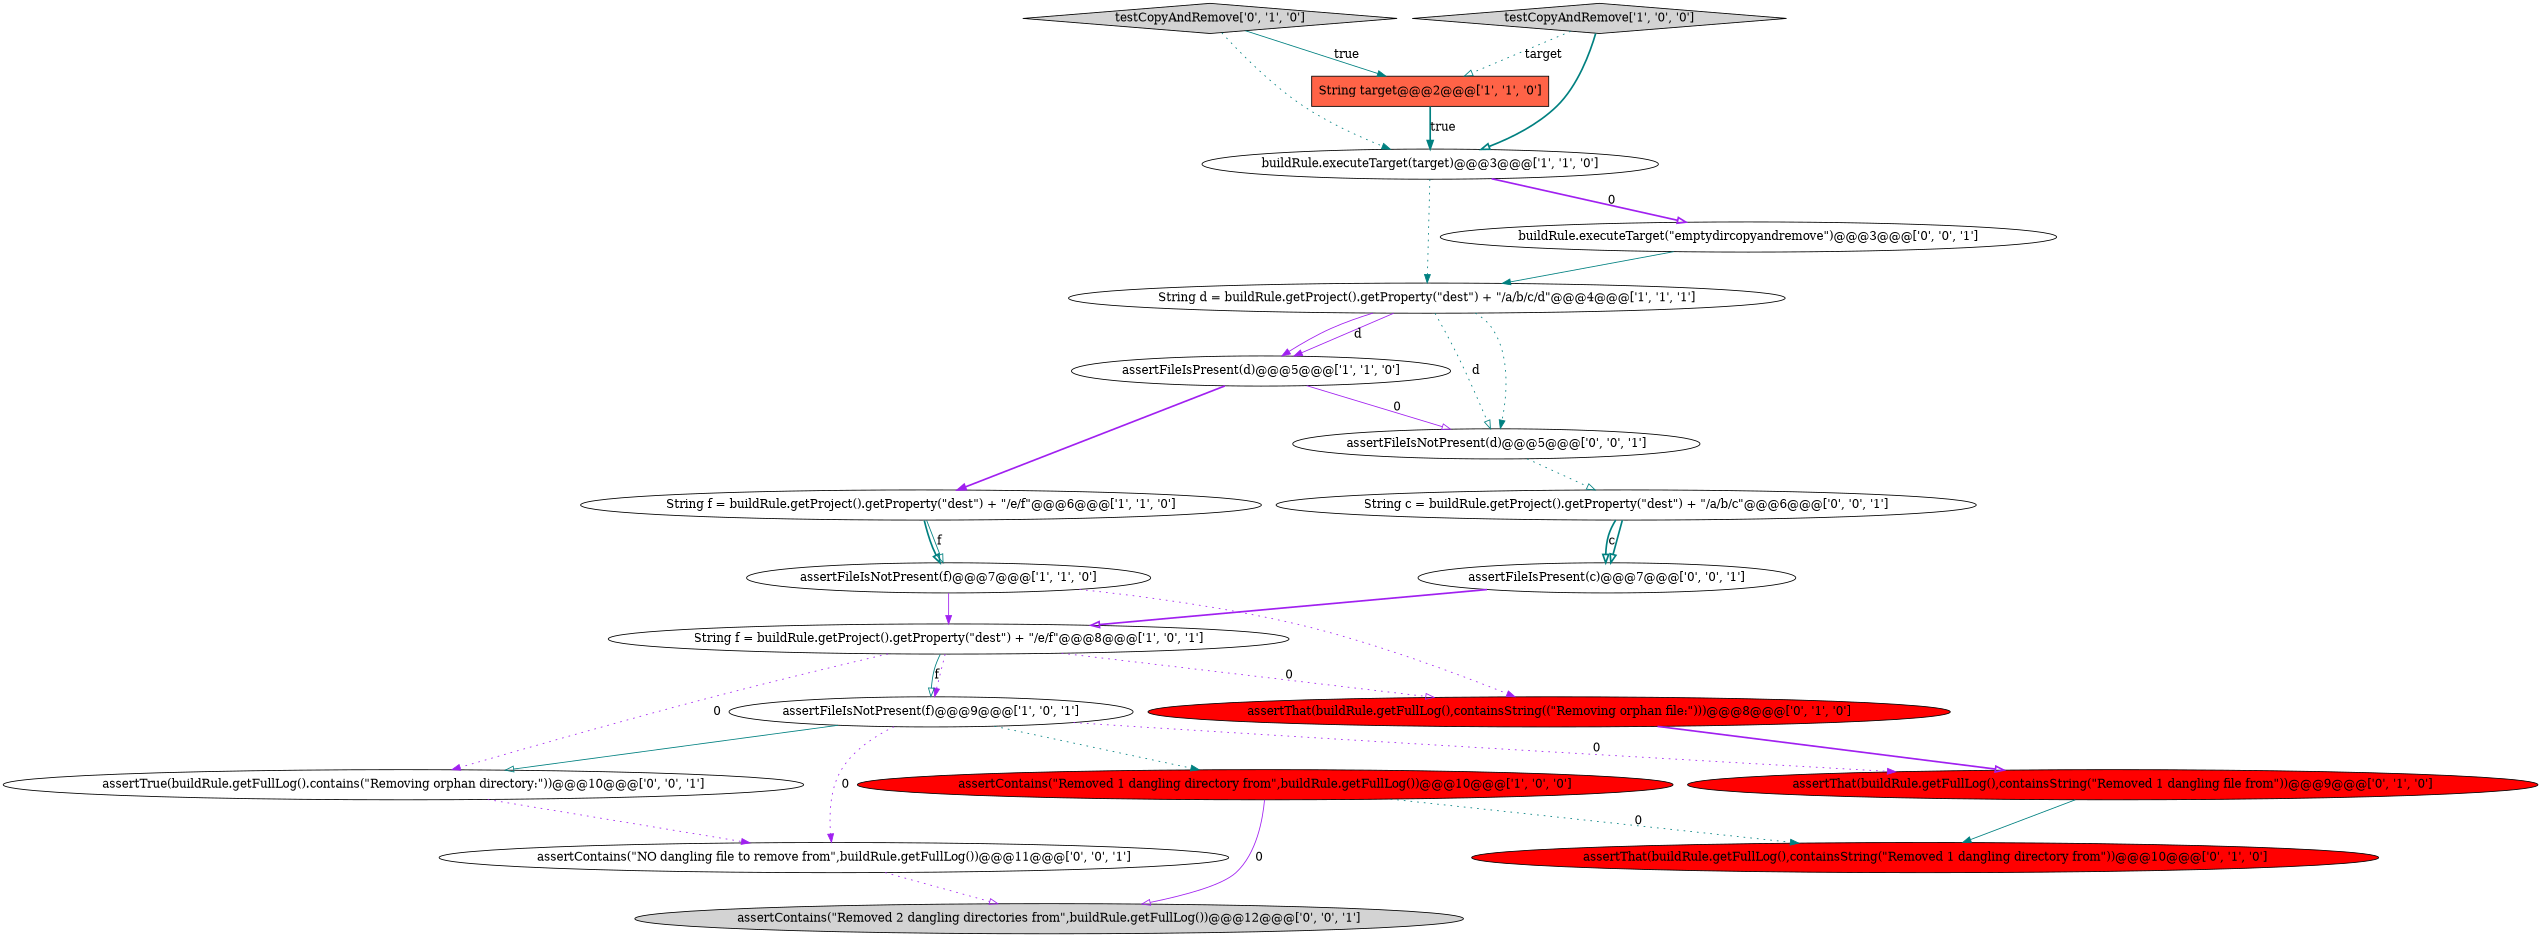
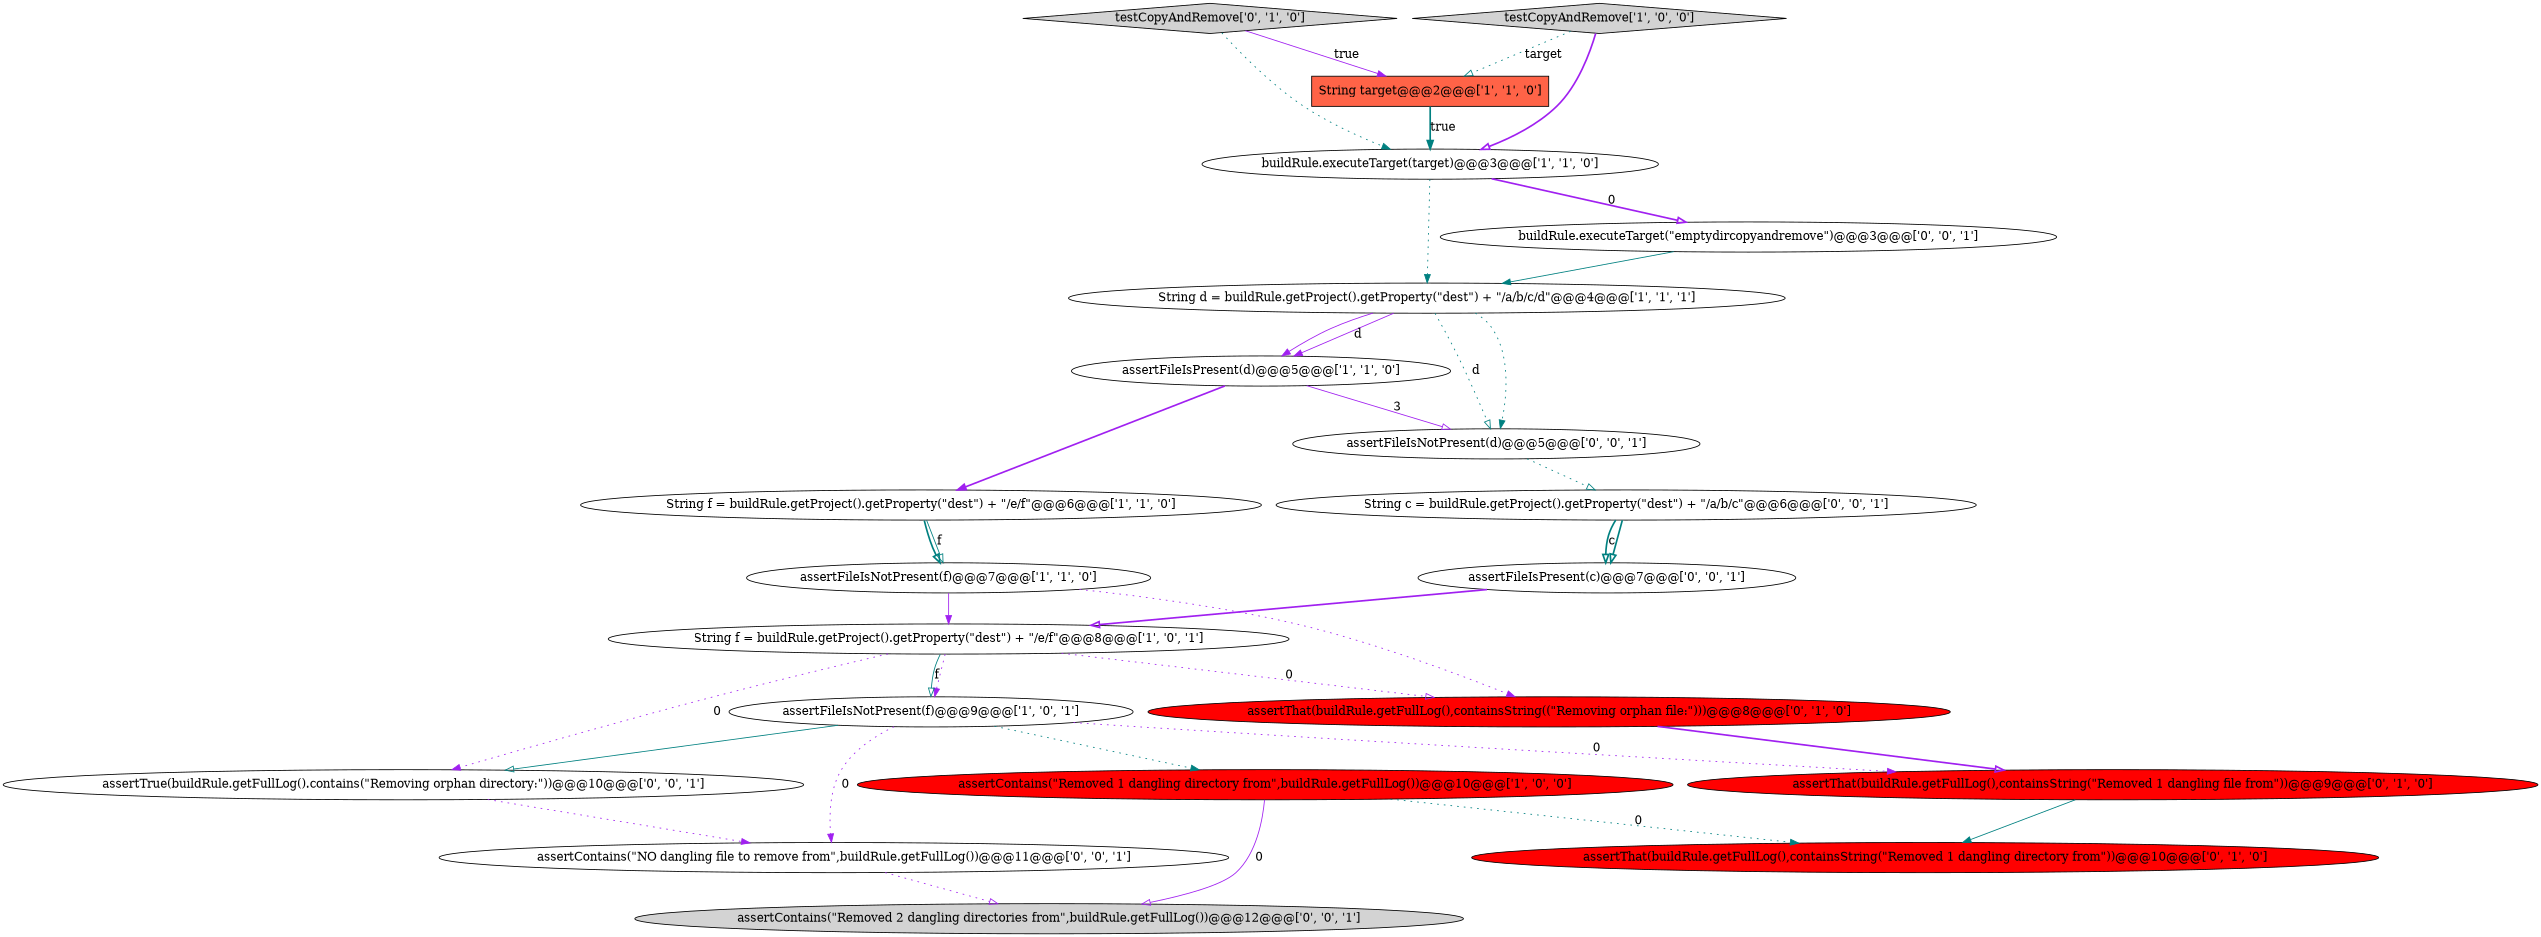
edge "testCopyAndRemove['0', '1', '0']" -> "String target@@@2@@@['1', '1', '0']": color teal -> purple
edge "testCopyAndRemove['1', '0', '0']" -> "buildRule.executeTarget(target)@@@3@@@['1', '1', '0']": color teal -> purple
edge "assertFileIsPresent(d)@@@5@@@['1', '1', '0']" -> "assertFileIsNotPresent(d)@@@5@@@['0', '0', '1']": label "0" -> "3"
